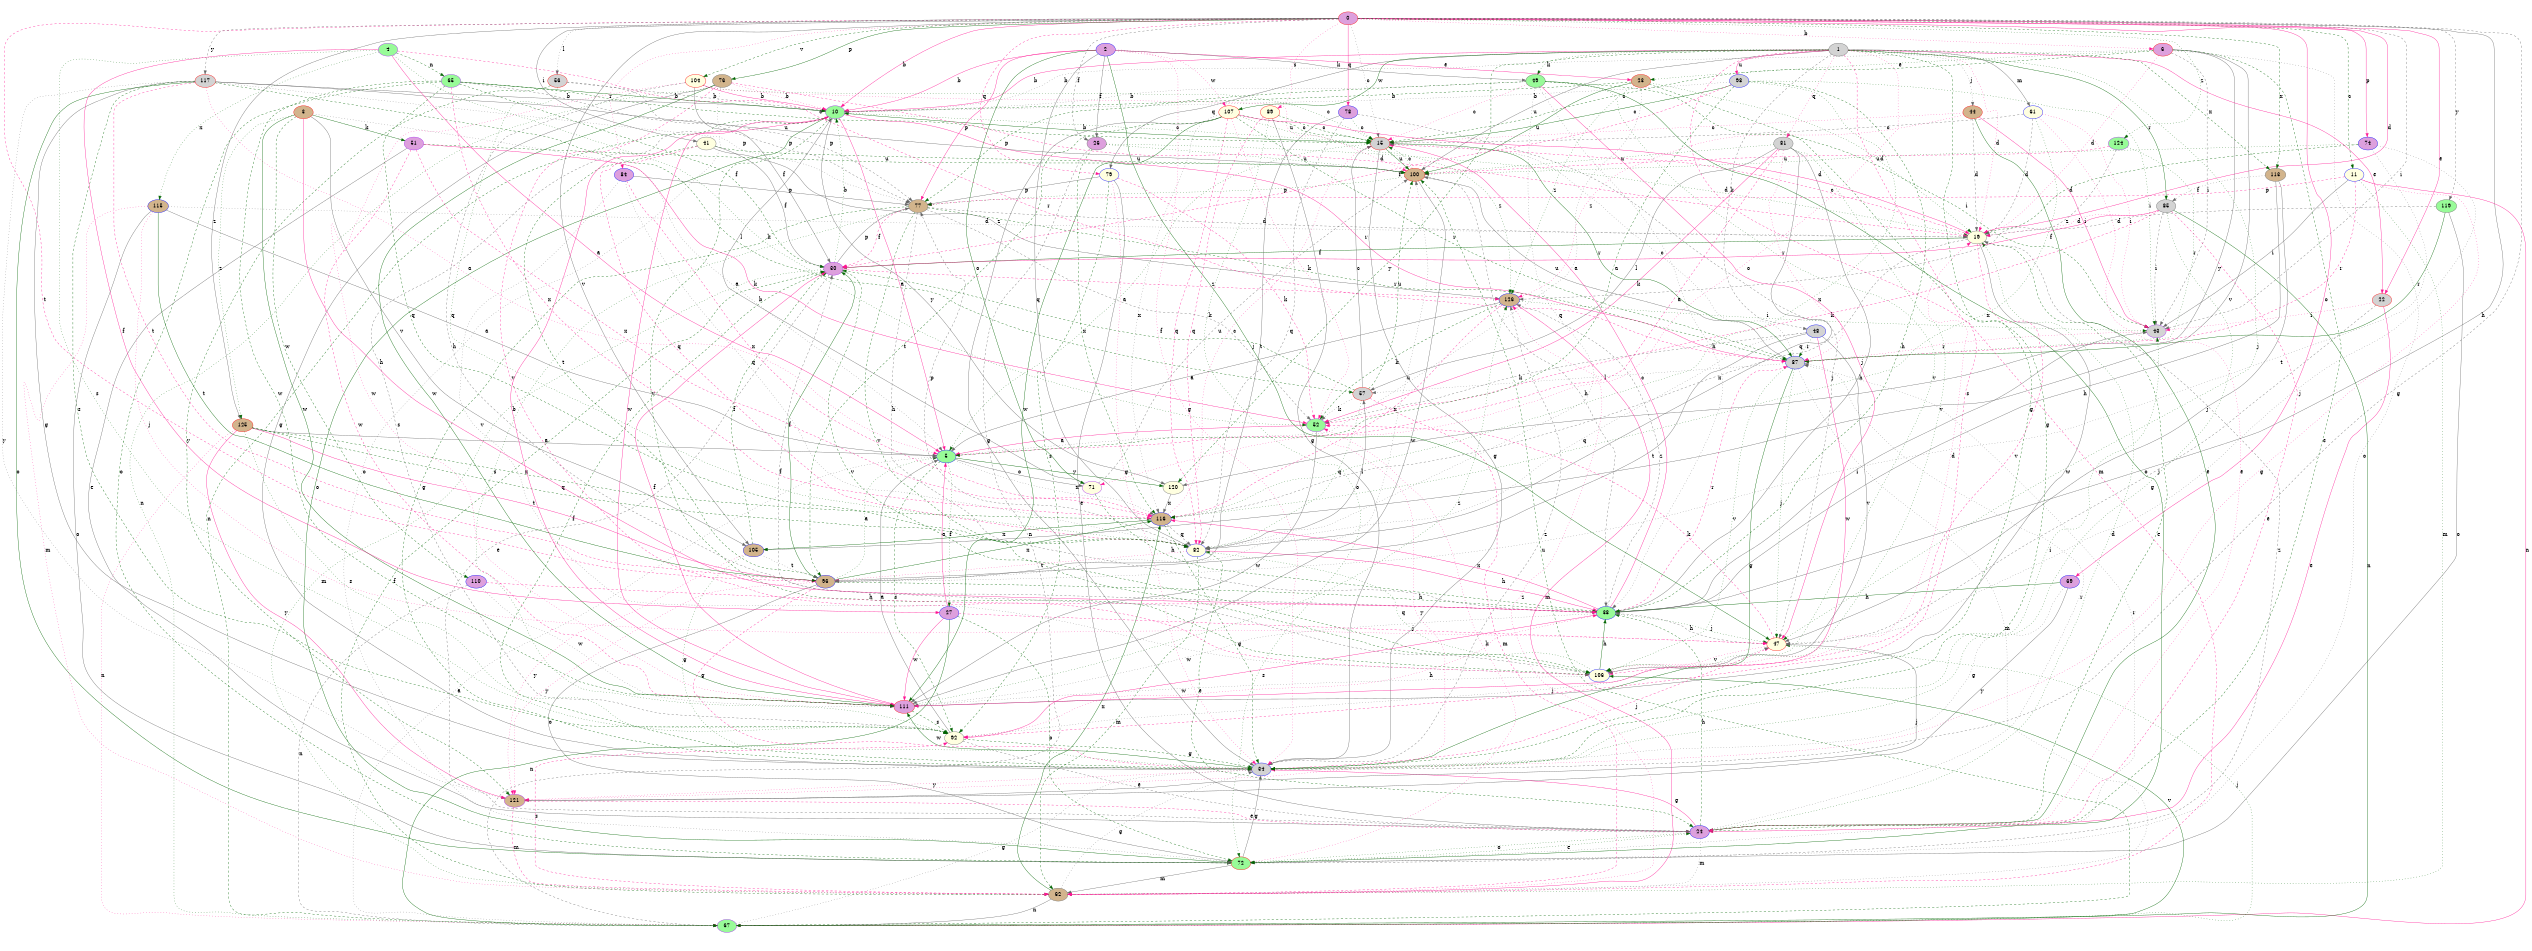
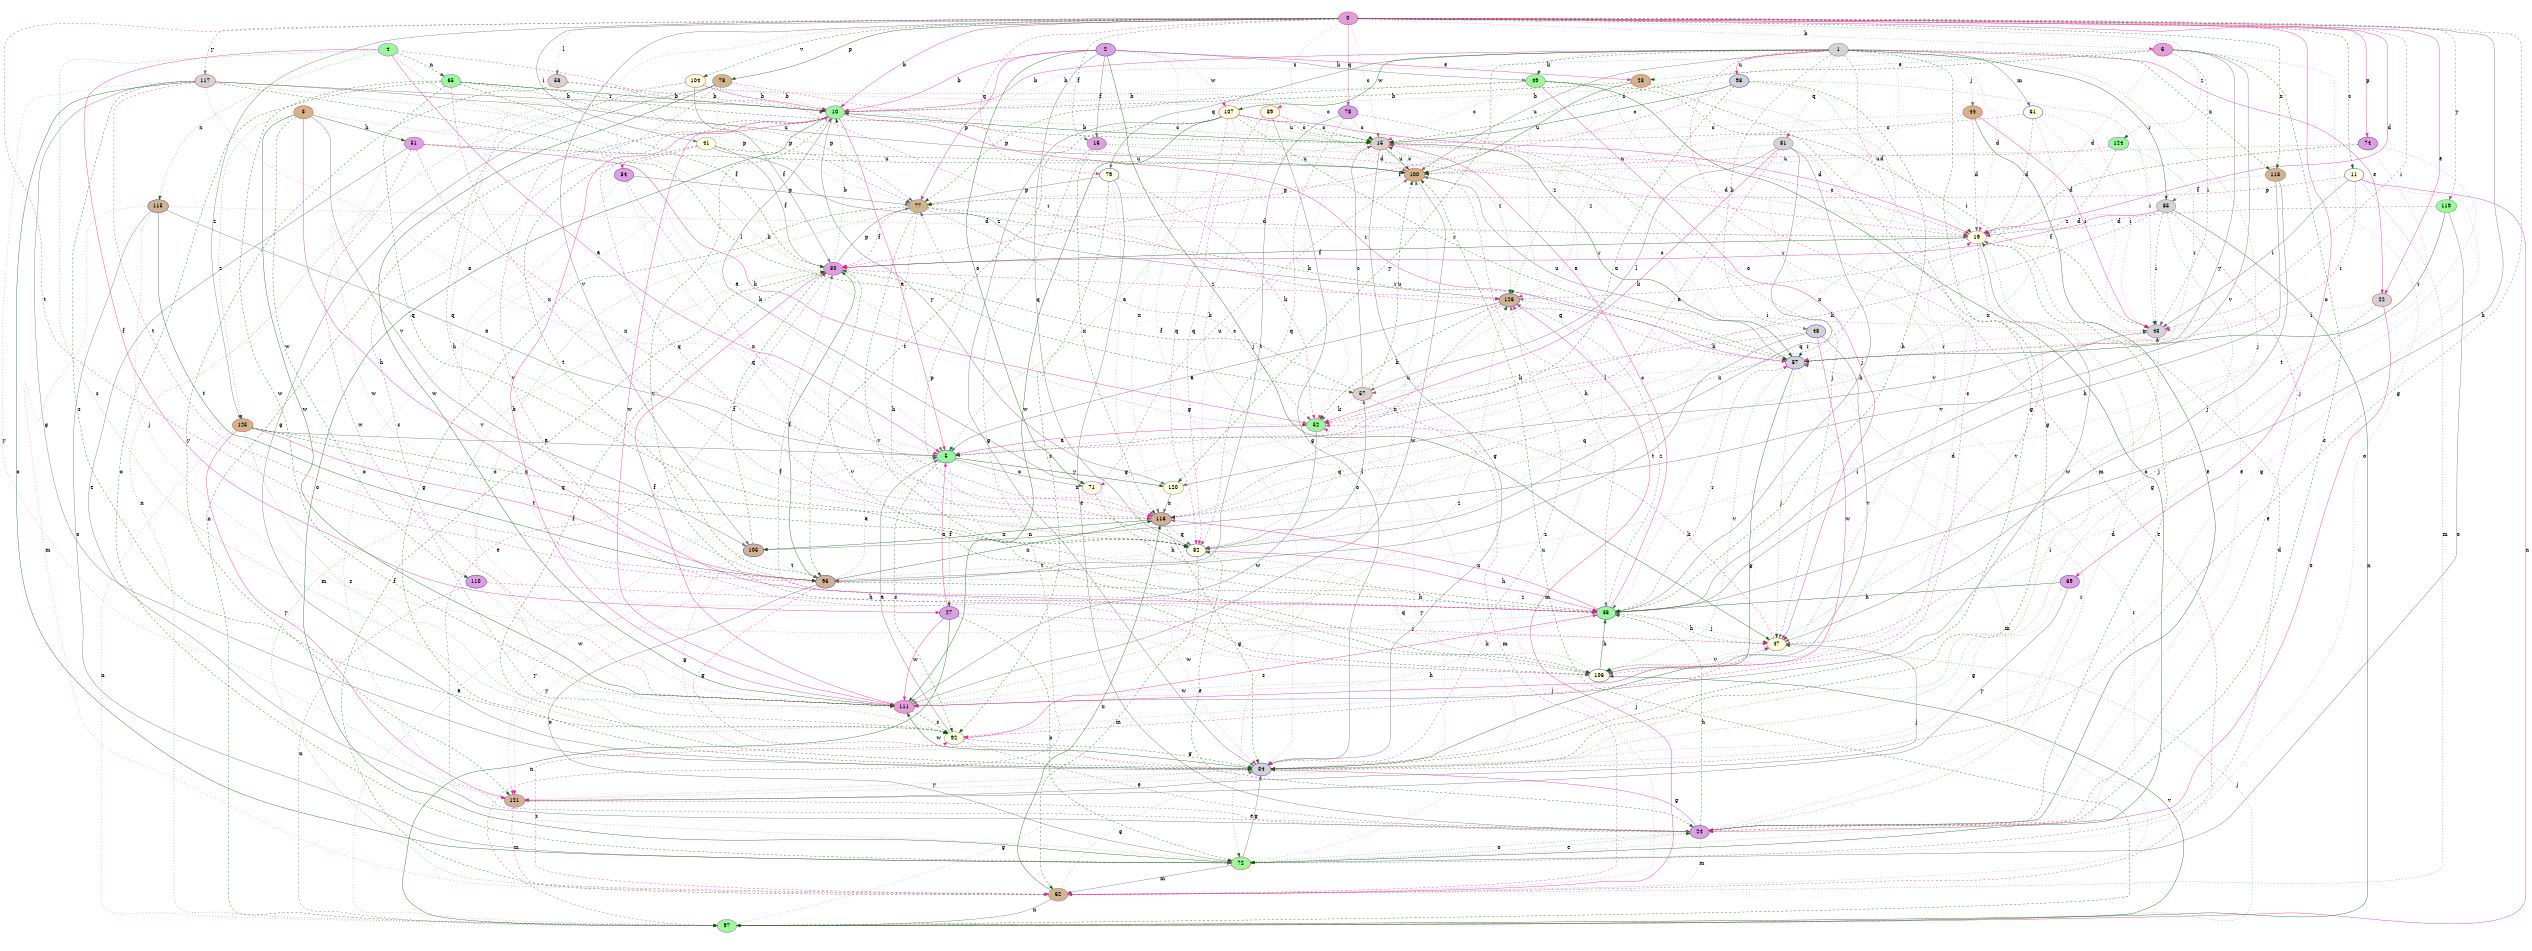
node "26": label "26" -> "16"
edge "77" -> "92": label "s" -> "c"
edge "72" -> "19": label "z" -> "d"
node "67": label "67" -> "97"
